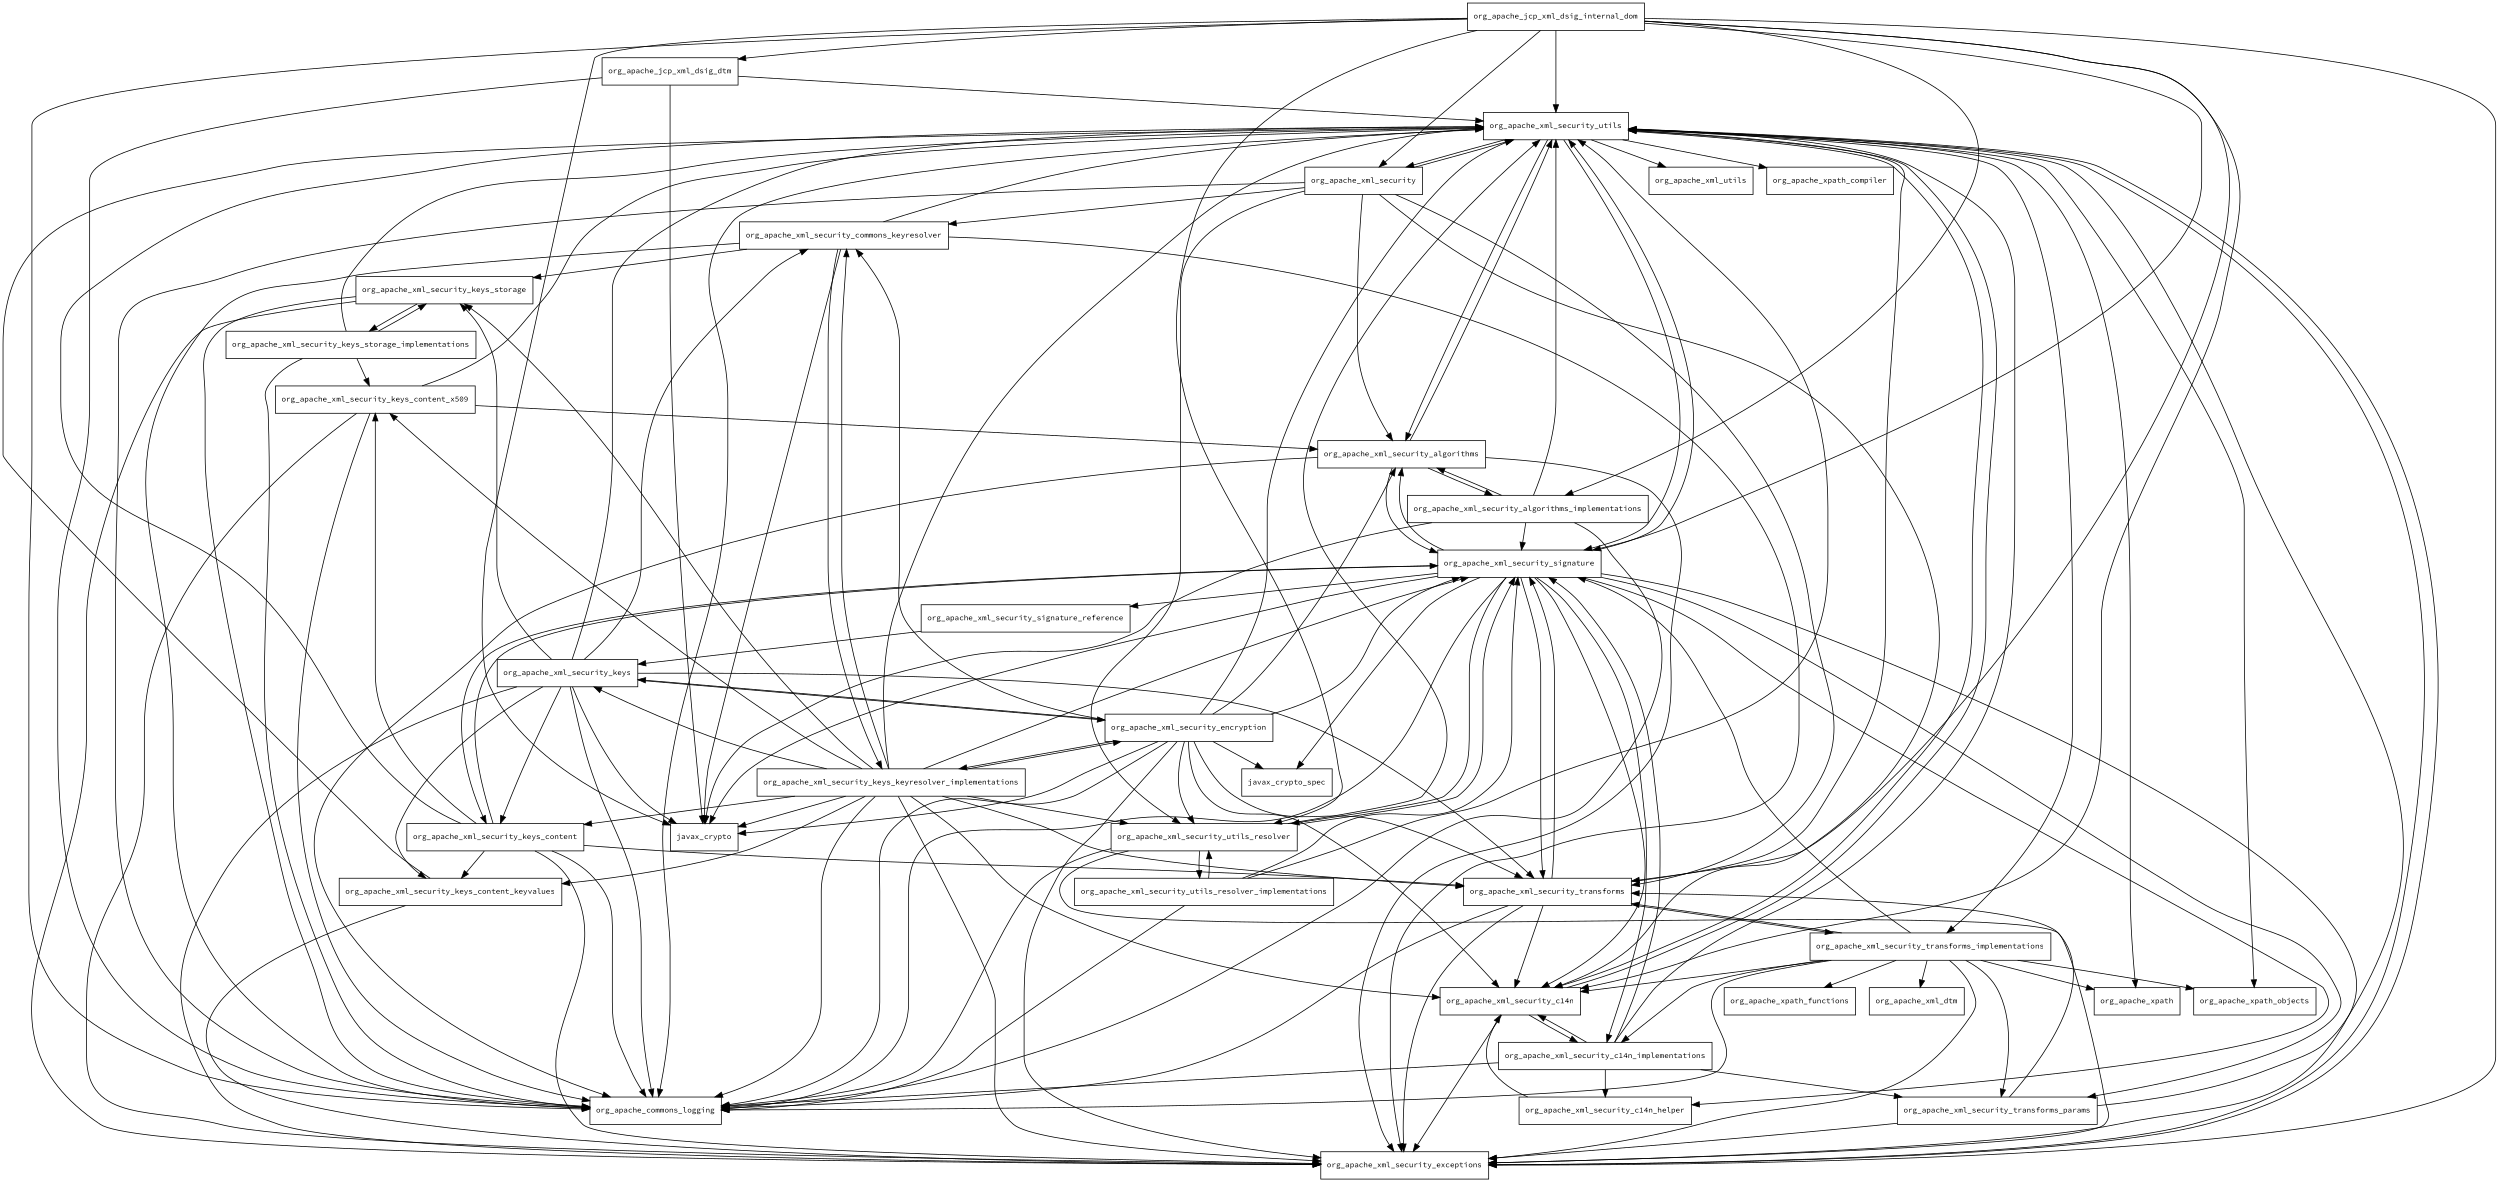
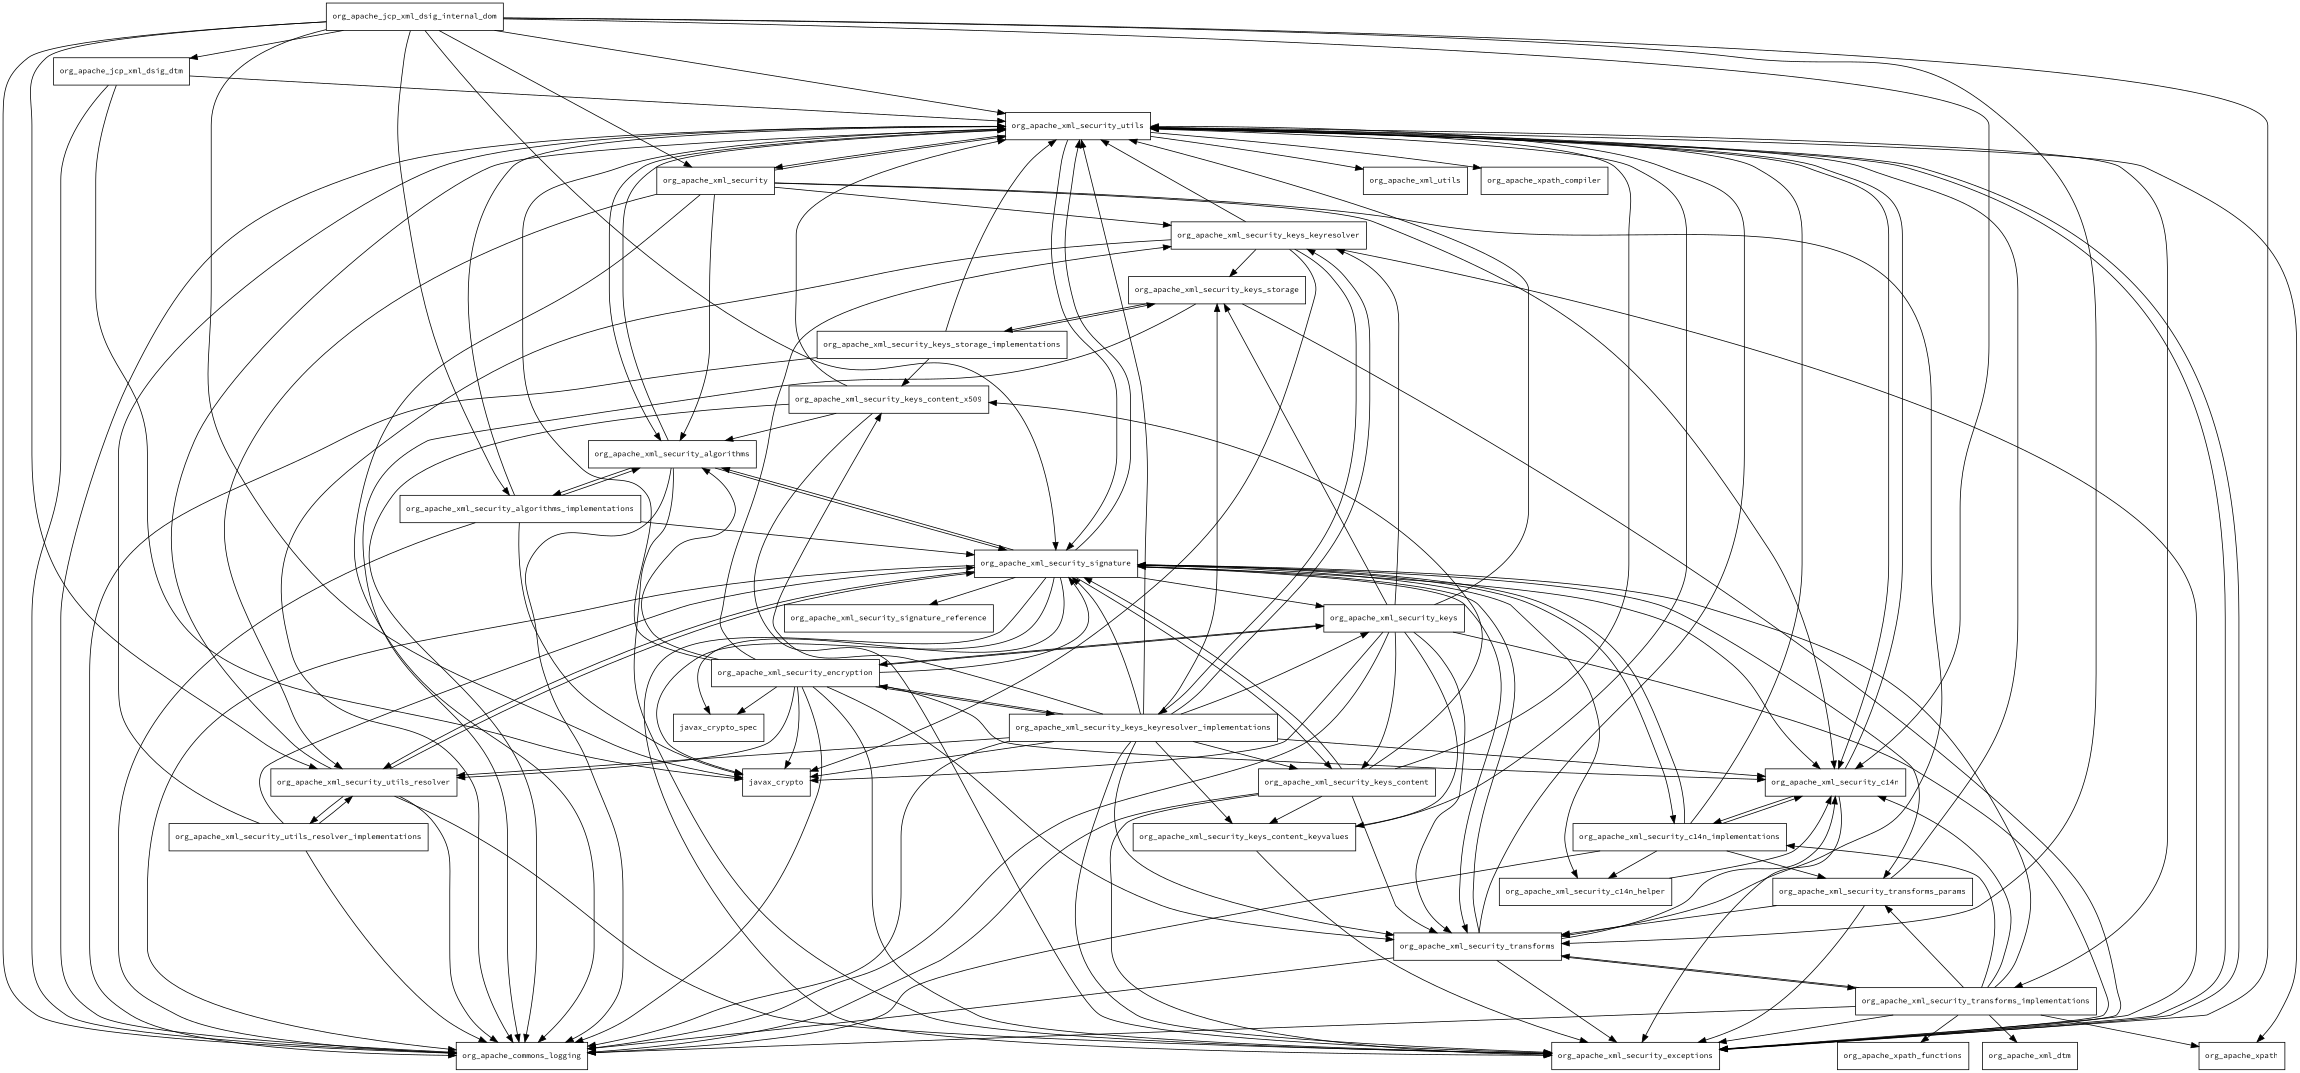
node "org_apache_xml_security_commons_keyresolver": label "org_apache_xml_security_commons_keyresolver" -> "org_apache_xml_security_keys_keyresolver"
edge "org_apache_xml_security_signature_reference" -> "org_apache_xml_security_keys": now "org_apache_xml_security_signature" -> "org_apache_xml_security_keys"
node "org_apache_xpath_objects": removed
